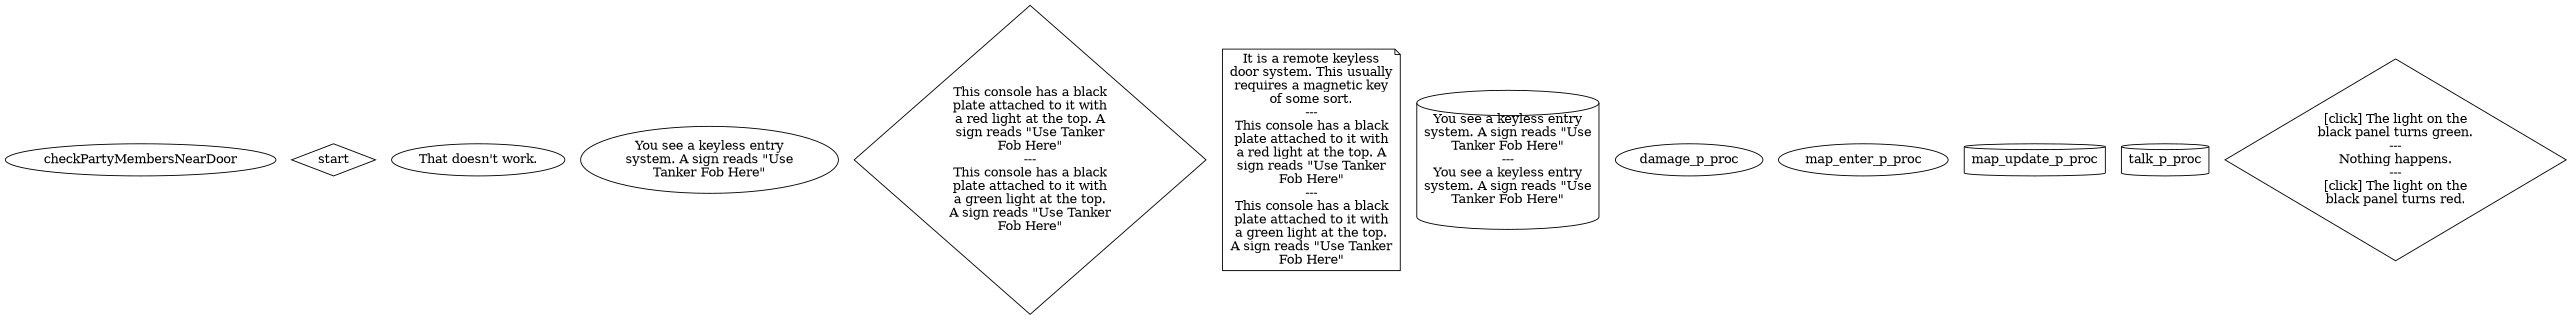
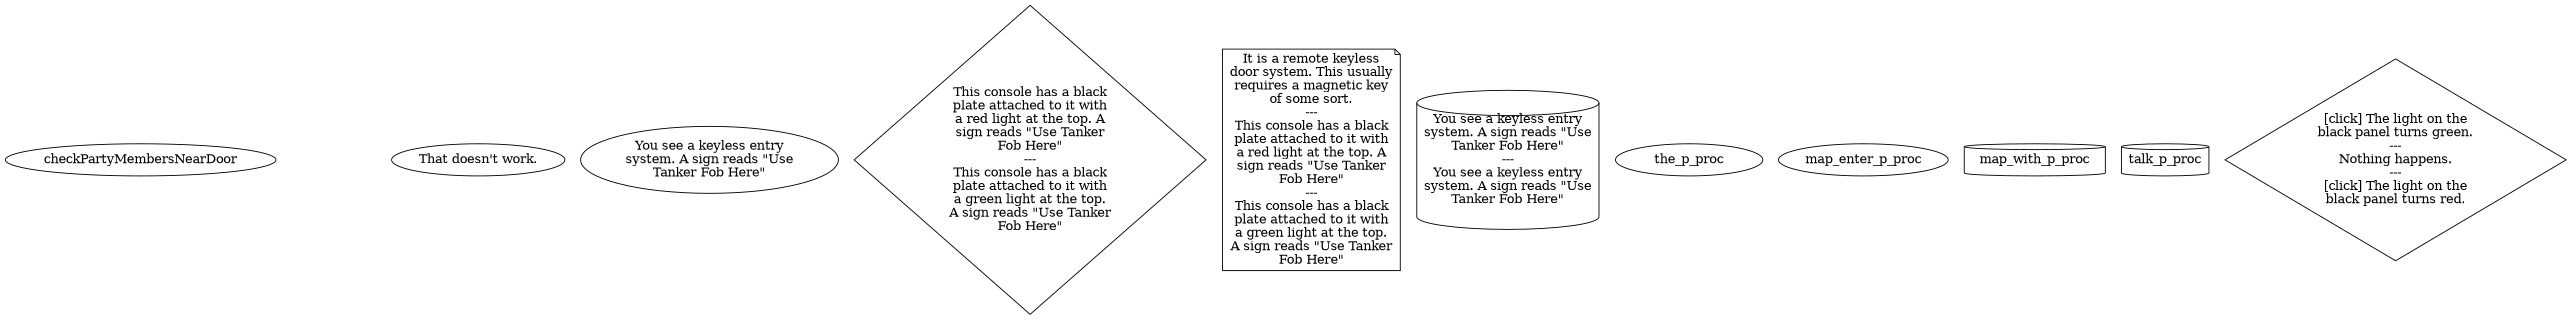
node "start": removed
node "damage_p_proc": label "damage_p_proc" -> "the_p_proc"
node "map_update_p_proc": label "map_update_p_proc" -> "map_with_p_proc"
